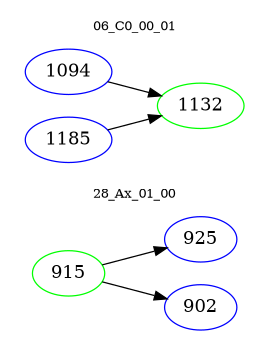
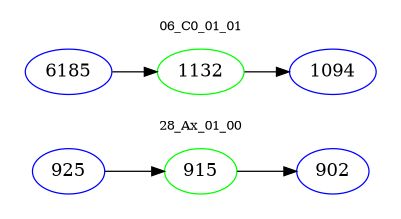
cluster "06_C0_00_01": label "06_C0_00_01" -> "06_C0_01_01"
edge "1094" -> "1132": reversed
node "1185": label "1185" -> "6185"
edge "915" -> "925": reversed
